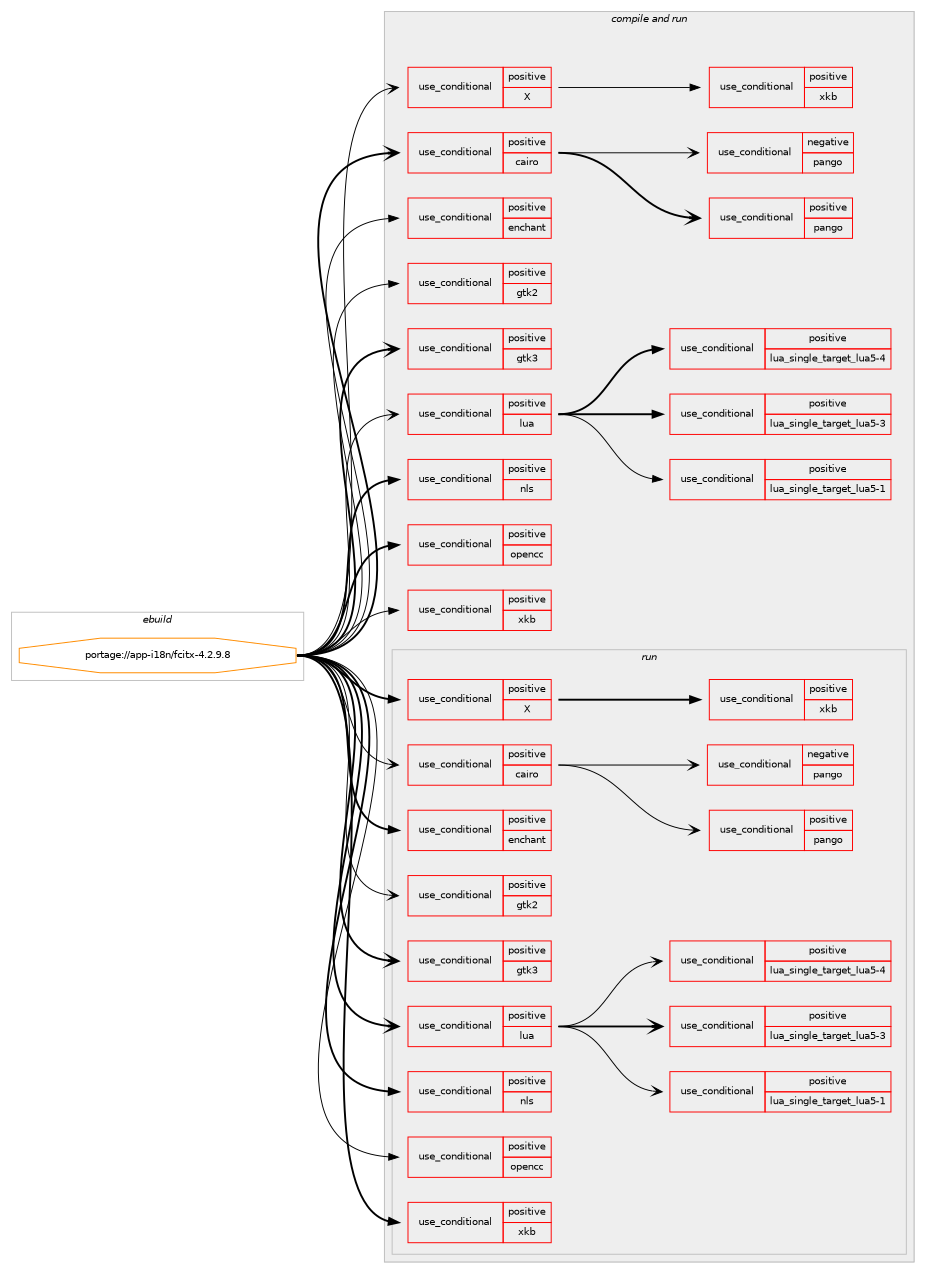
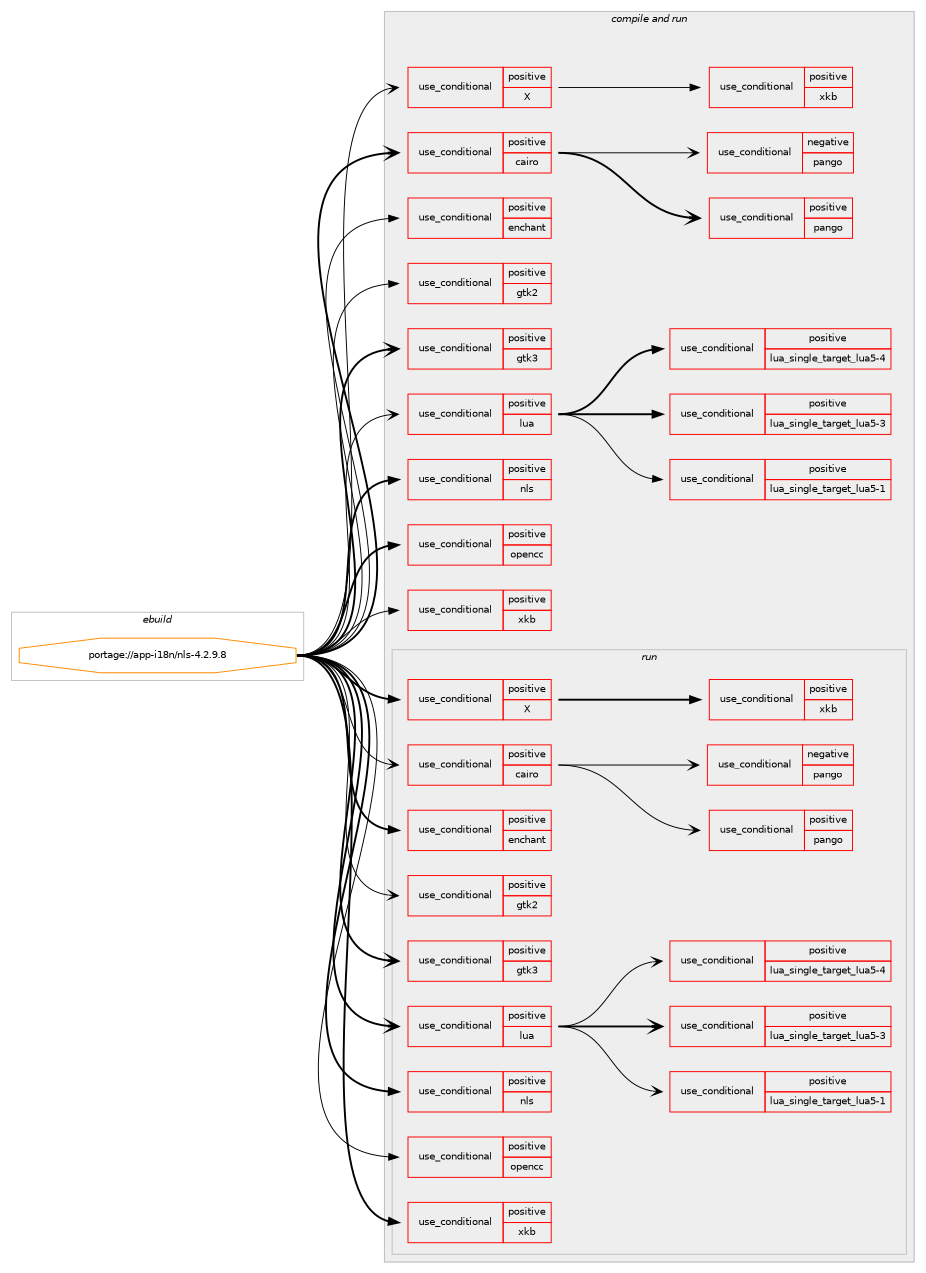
node "portage://app-i18n/fcitx-4.2.9.8": label "portage://app-i18n/fcitx-4.2.9.8" -> "portage://app-i18n/nls-4.2.9.8"
